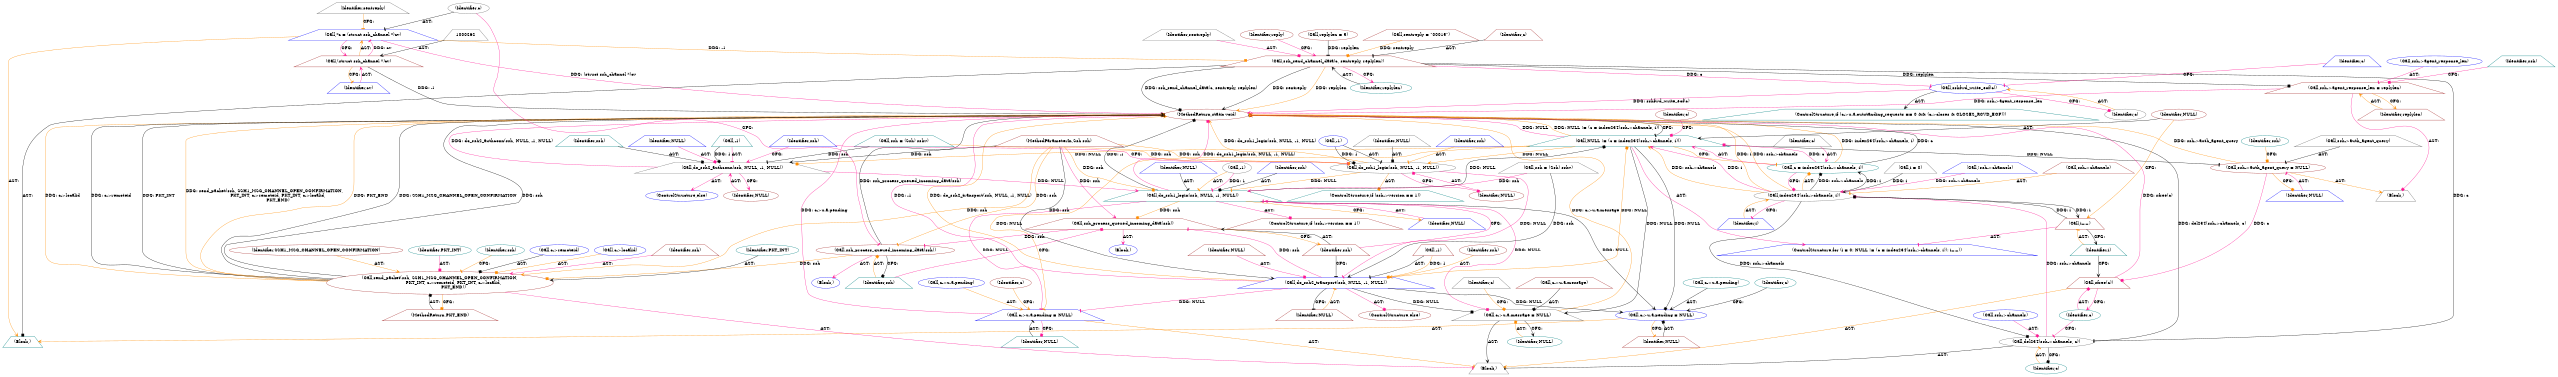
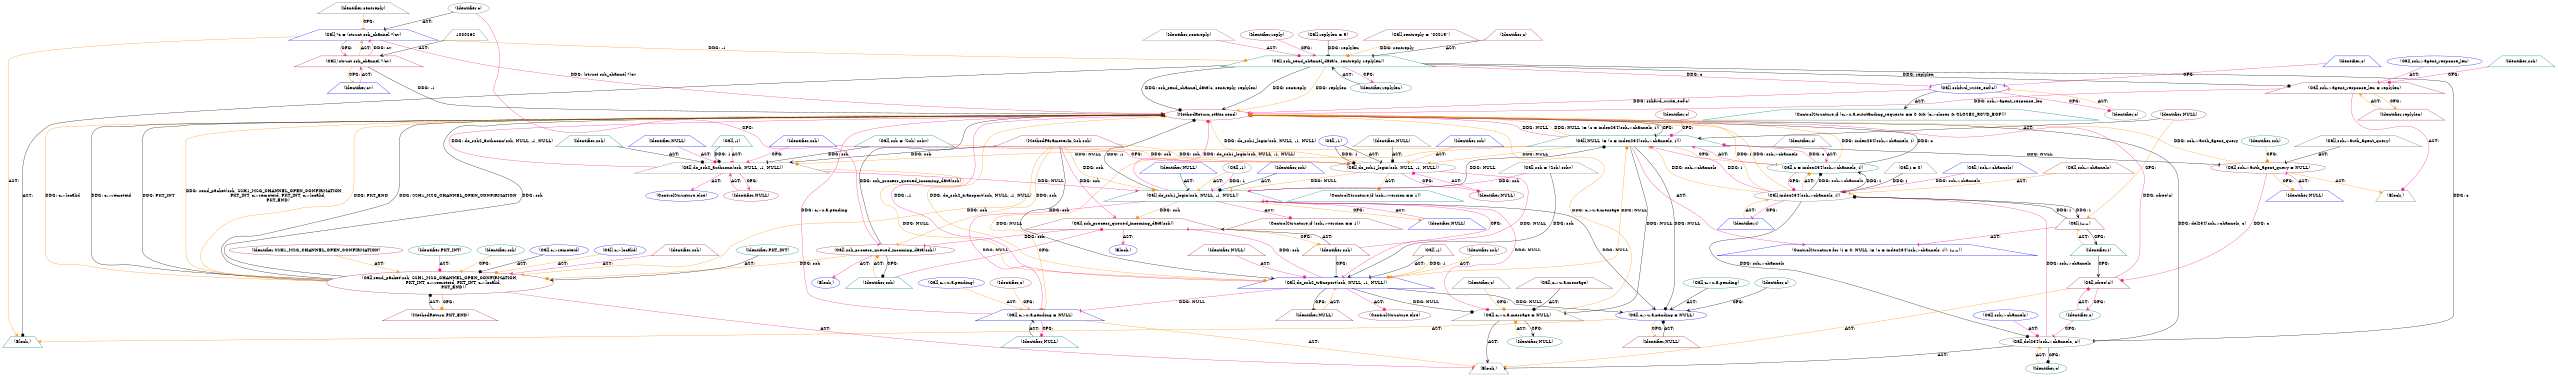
node "(Call,ssh_send_channel_data(c, sentreply, replylen))": color brown -> teal
node "(MethodReturn,static void)": label "(MethodReturn,static void)" -> "(MethodReturn,static send)"
edge "(Call,do_ssh2_authconn(ssh, NULL, -1, NULL))" -> "(Call,do_ssh2_transport(ssh, NULL, -1, NULL))": added, label "DDG: NULL"
edge "(Call,NULL != (c = index234(ssh->channels, i)))" -> "(Call,c->u.a.message = NULL)": arrowhead vee -> tee
